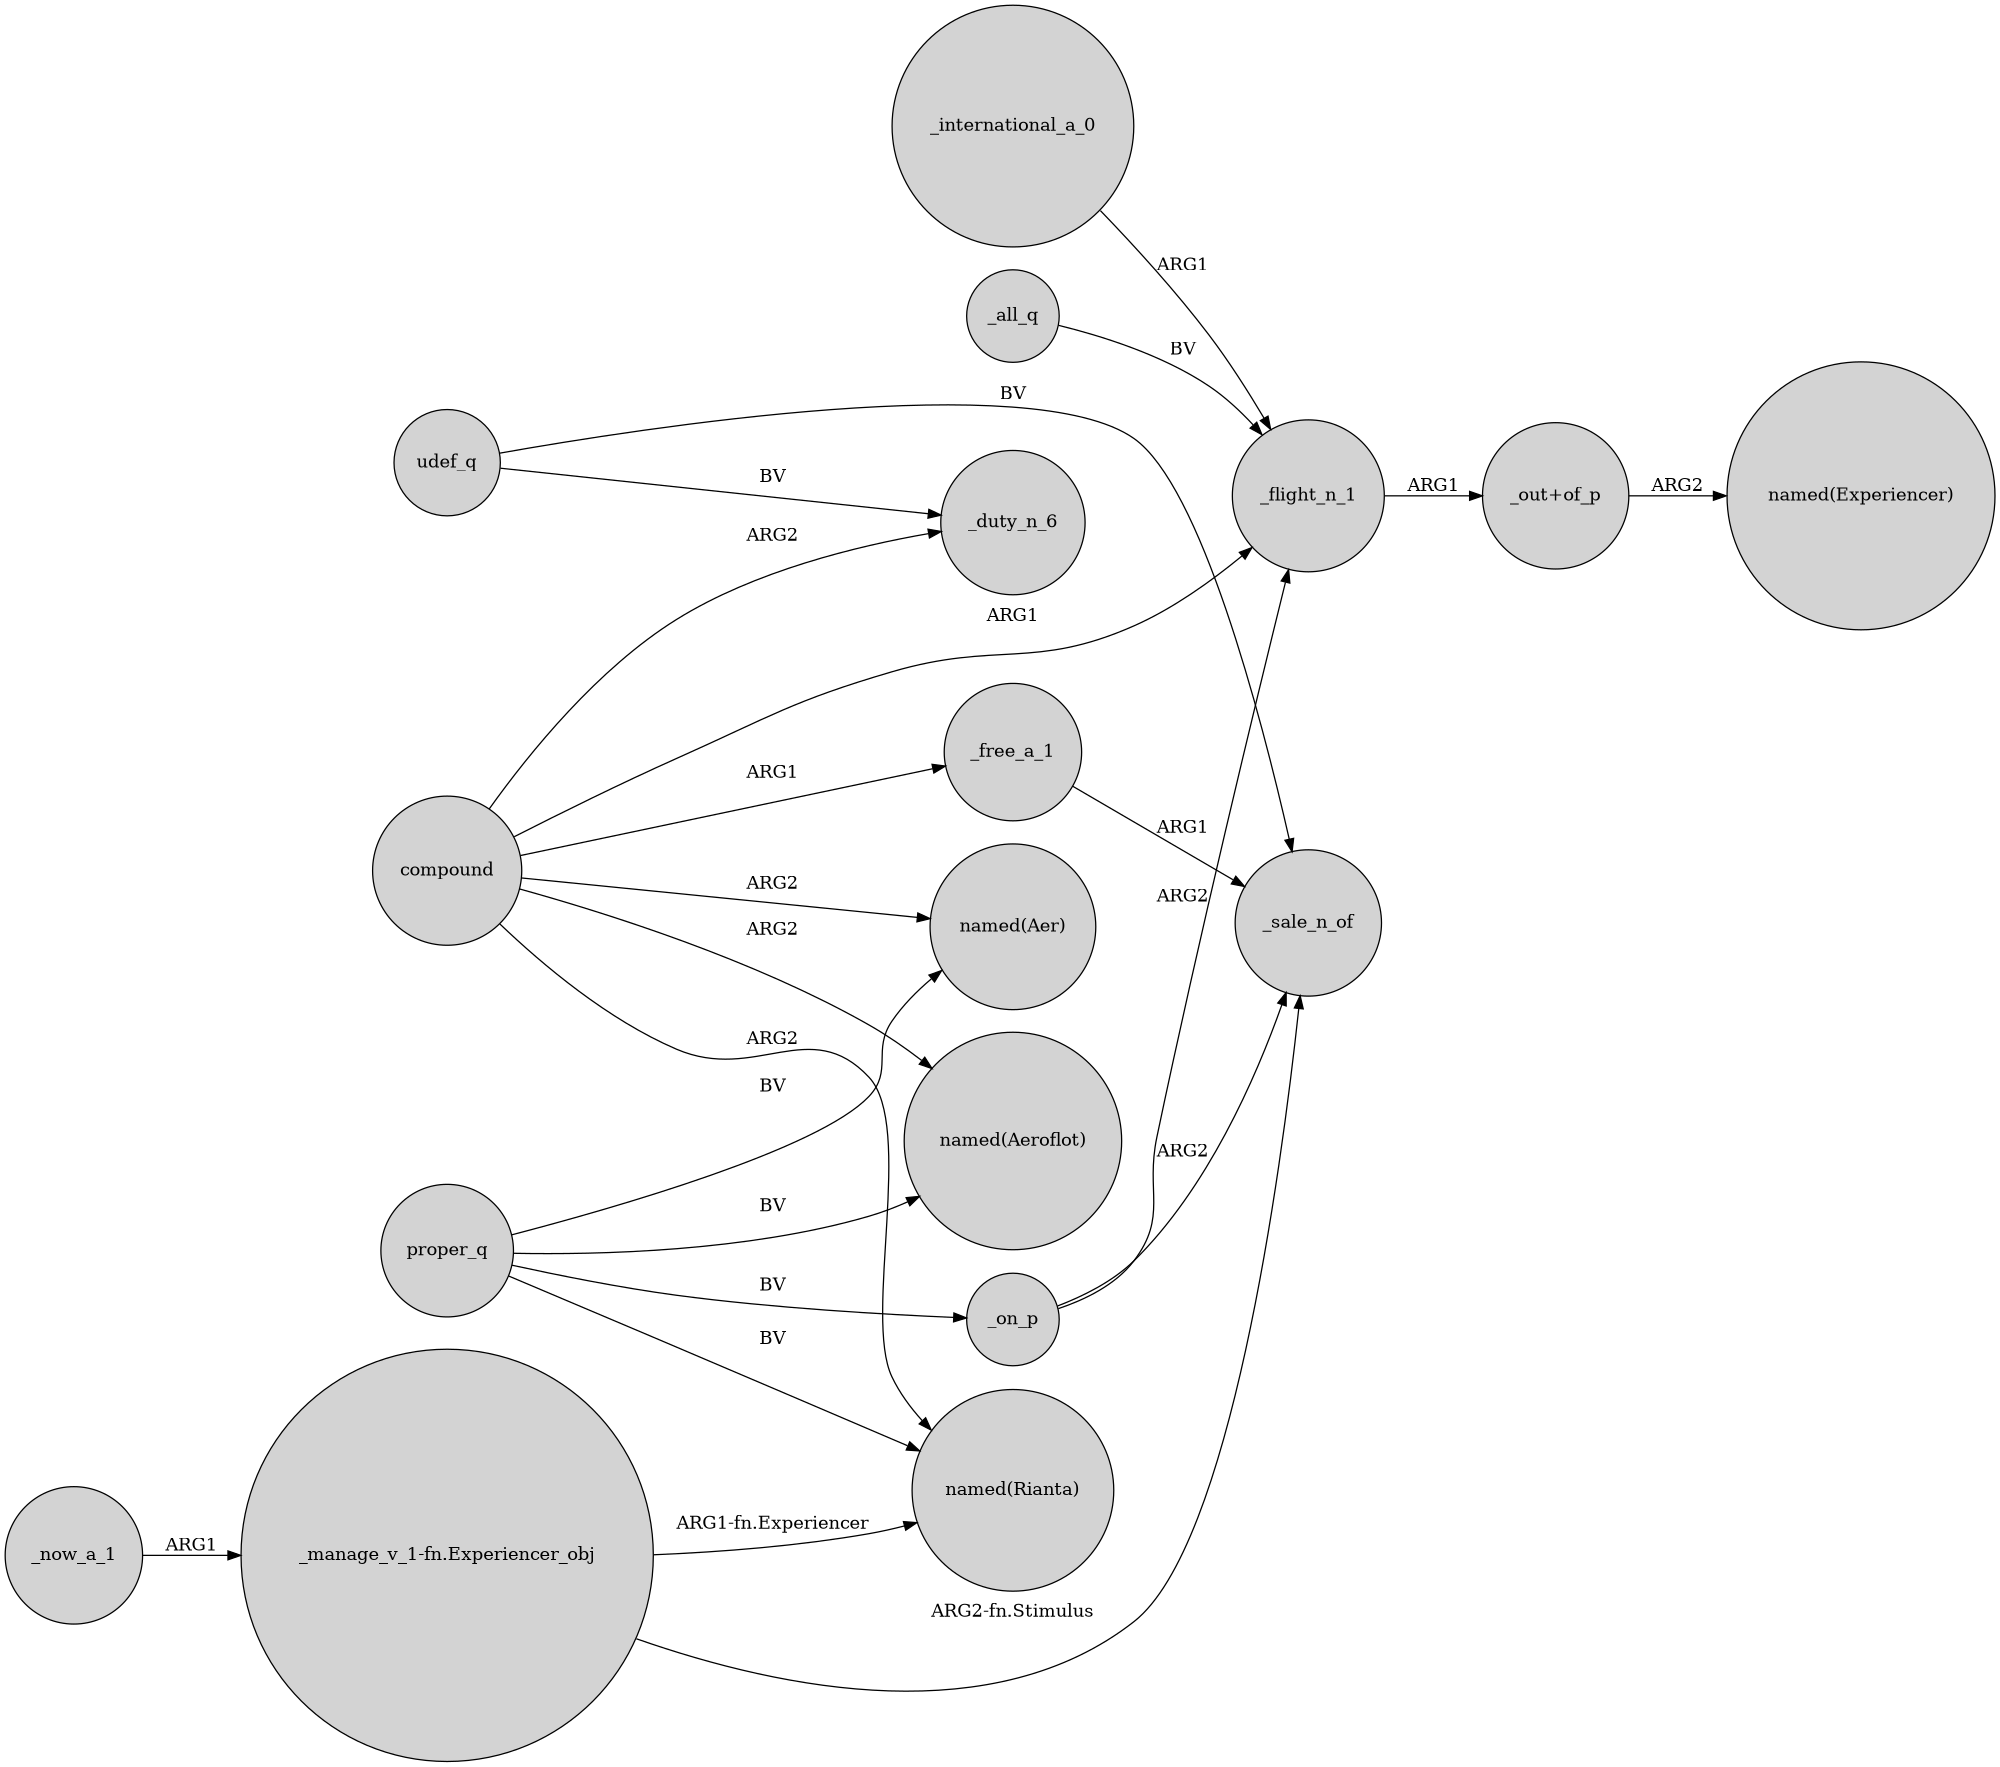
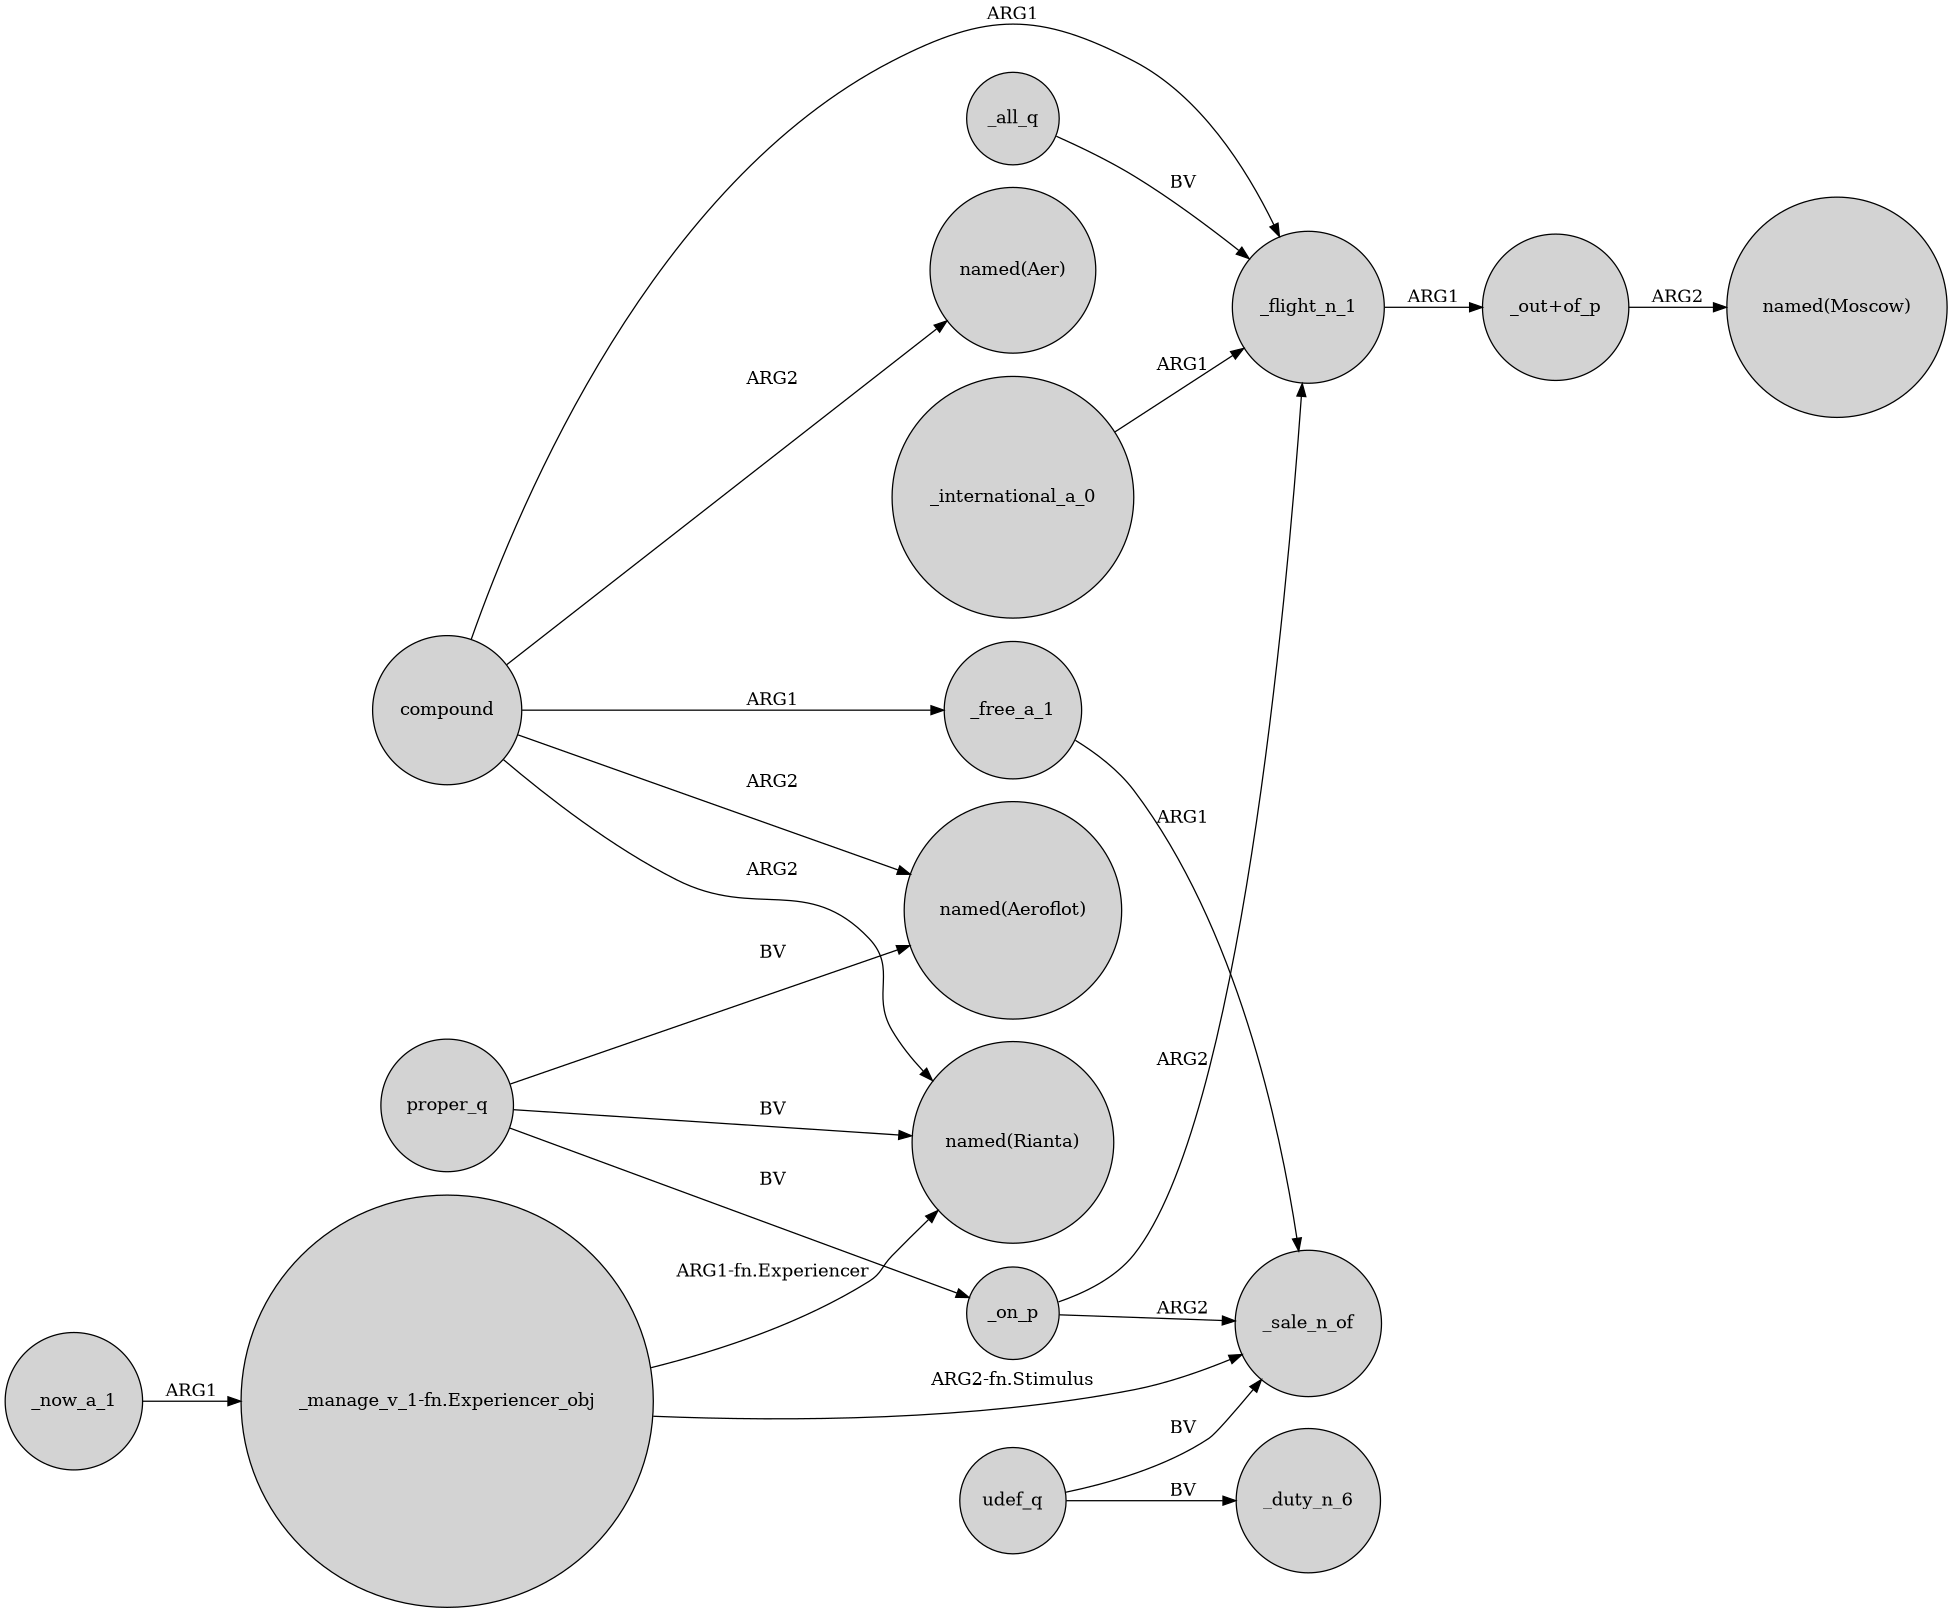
node "named(Experiencer)": label "named(Experiencer)" -> "named(Moscow)"
edge "compound" -> "_duty_n_6": removed, label "ARG2"
edge "proper_q" -> "named(Aer)": removed, label "BV"
